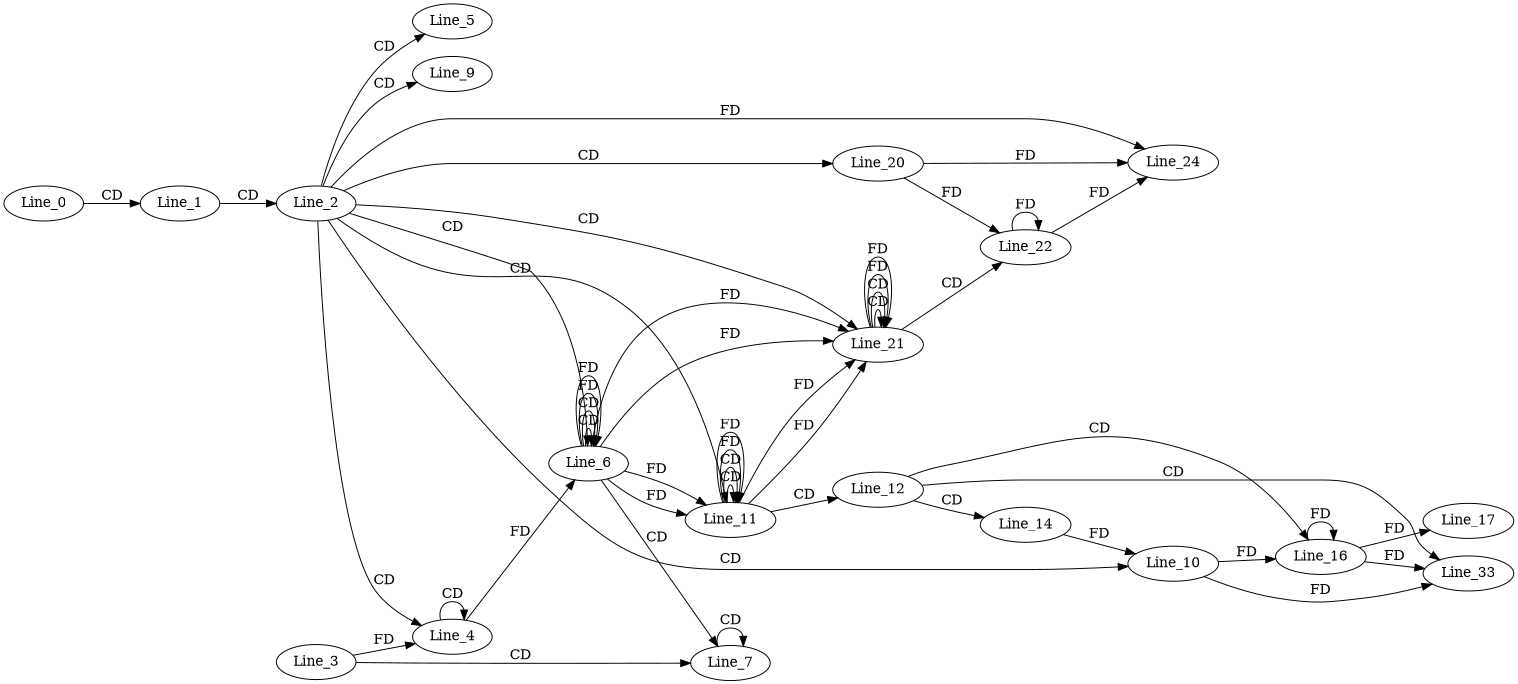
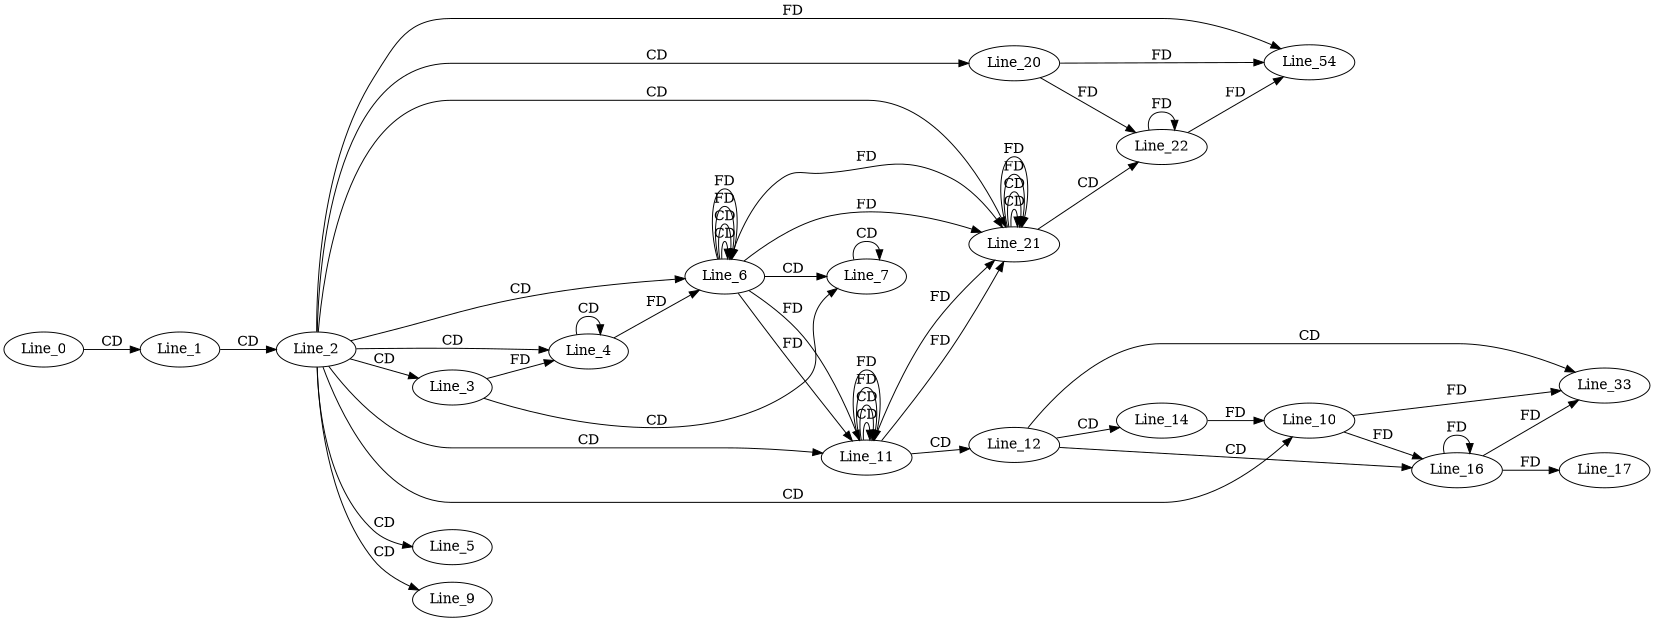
node "Line_24": label "Line_24" -> "Line_54"
edge "Line_2" -> "Line_3": added, label "CD"
